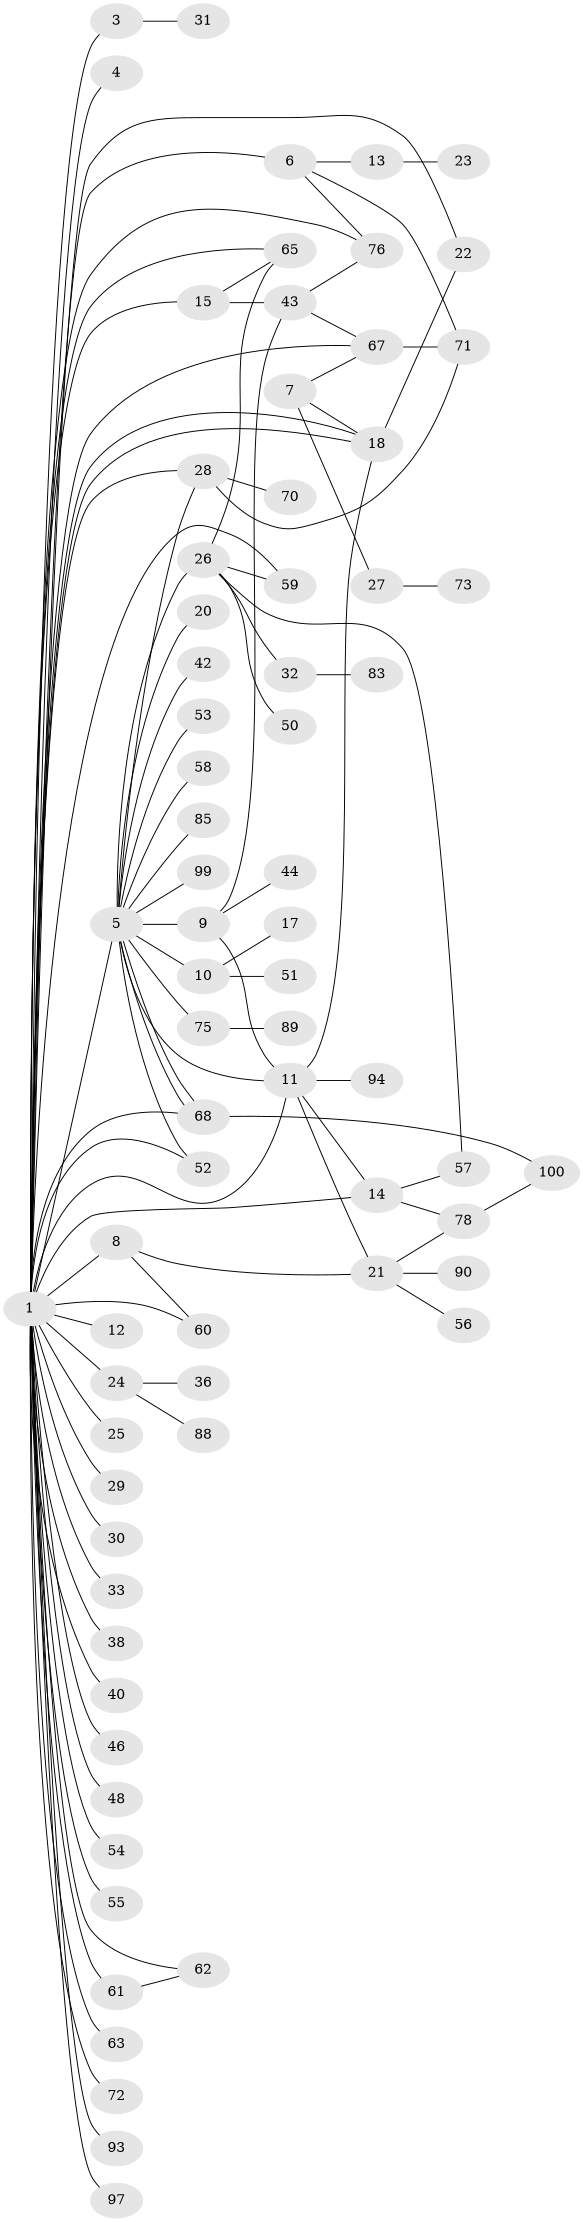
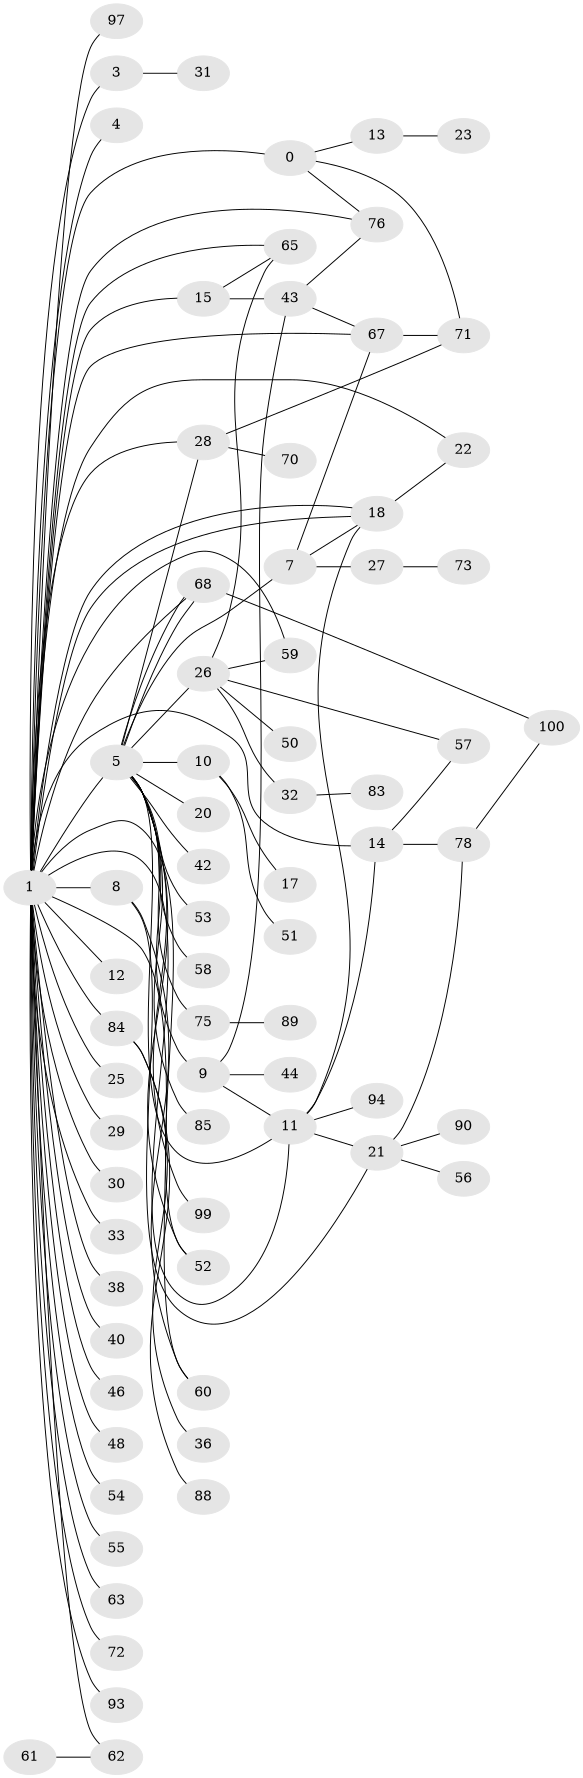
node "6": label "6" -> "0"
edge "7" -- "5": added
node "24": label "24" -> "84"
edge "1" -- "61": removed
